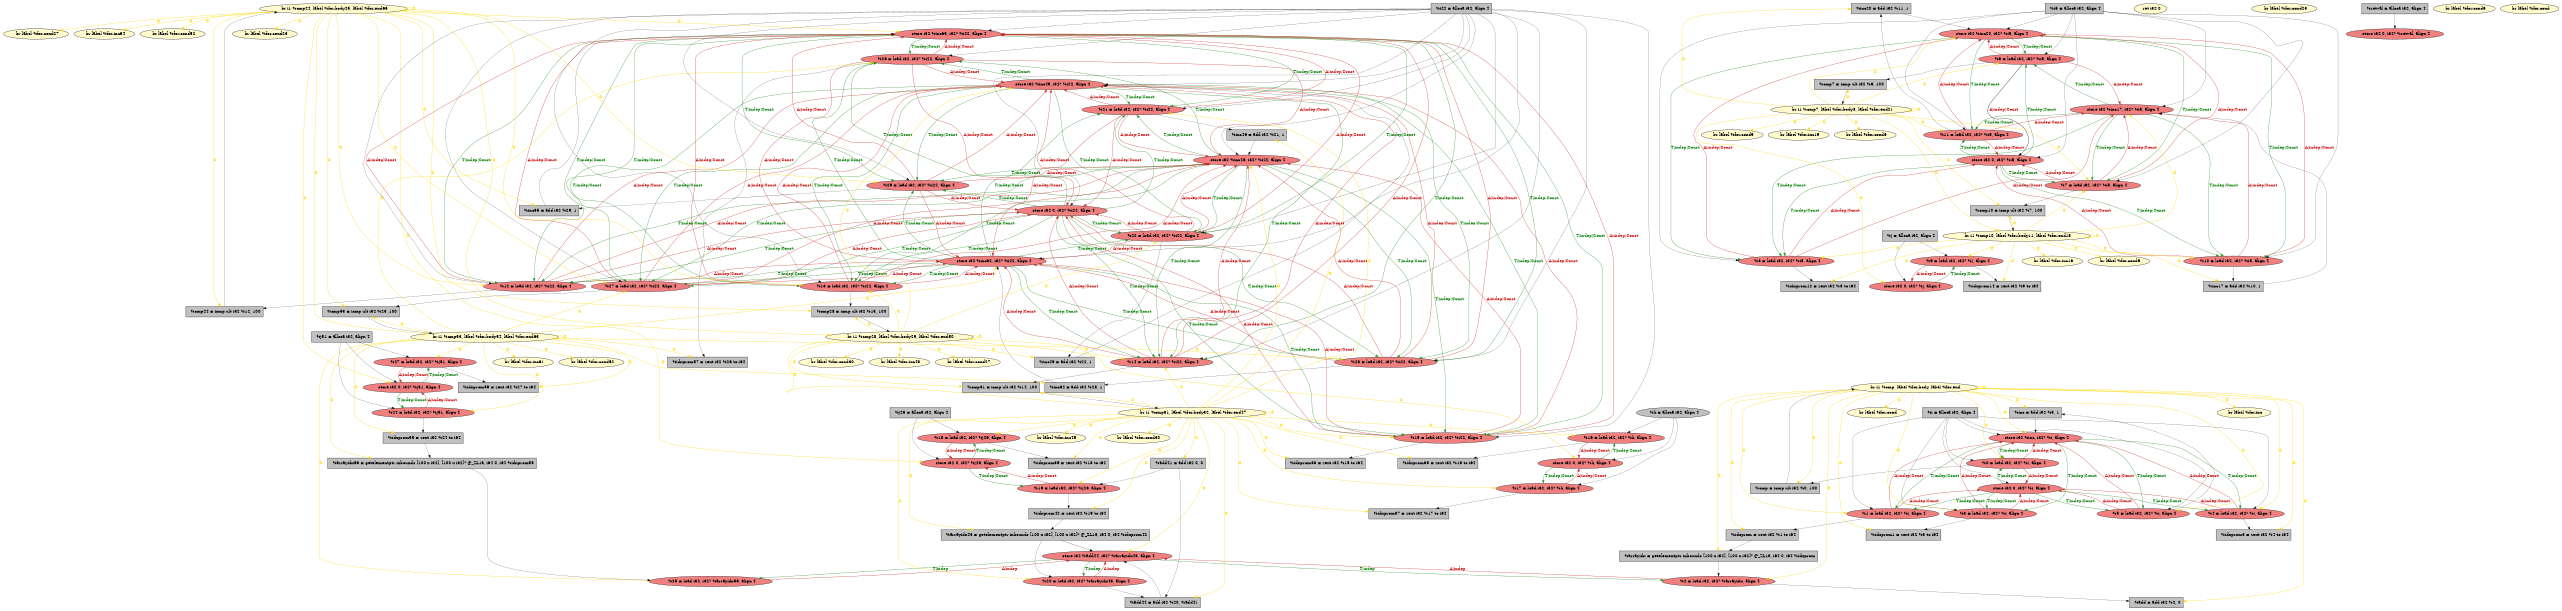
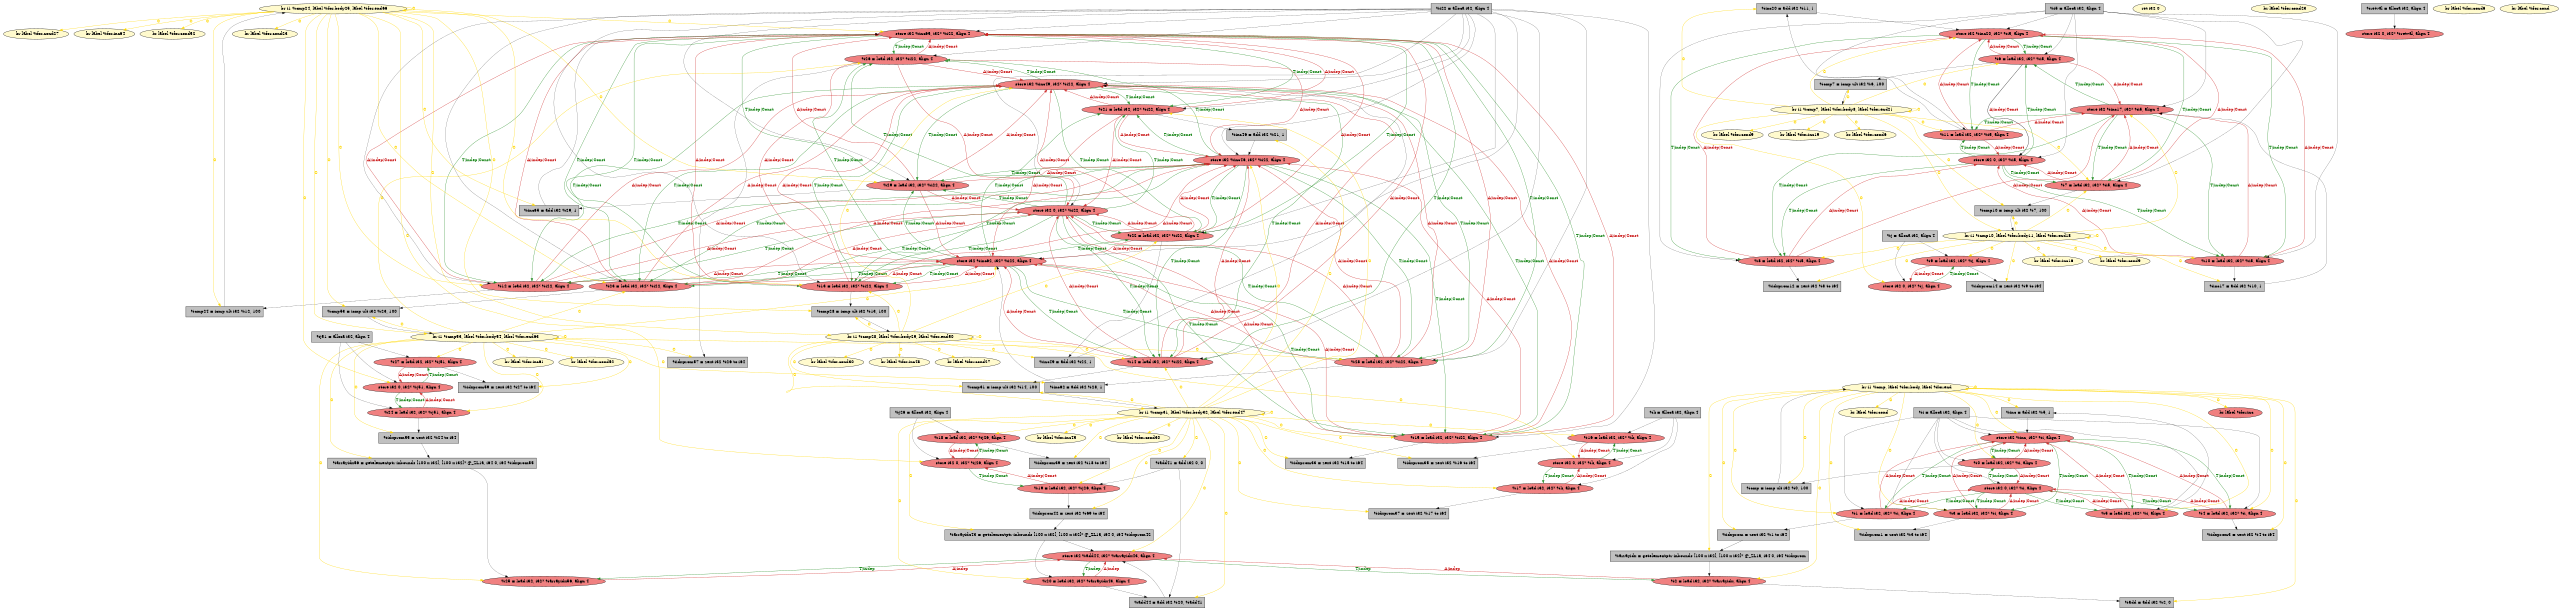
node "%27 = load i32, i32* %i22, align 4": label "%27 = load i32, i32* %i22, align 4" -> "%23 = load i32, i32* %i22, align 4"
node "%k = alloca i32, align 4": shape ellipse -> box
node "br label %for.inc": fillcolor lemonchiffon -> lightcoral
node "%idxprom42 = zext i32 %19 to i64": label "%idxprom42 = zext i32 %19 to i64" -> "%idxprom42 = zext i32 %69 to i64"
node "%4 = load i82, i32* %i, align 4": label "%4 = load i82, i32* %i, align 4" -> "%4 = load i32, i32* %i, align 4"
